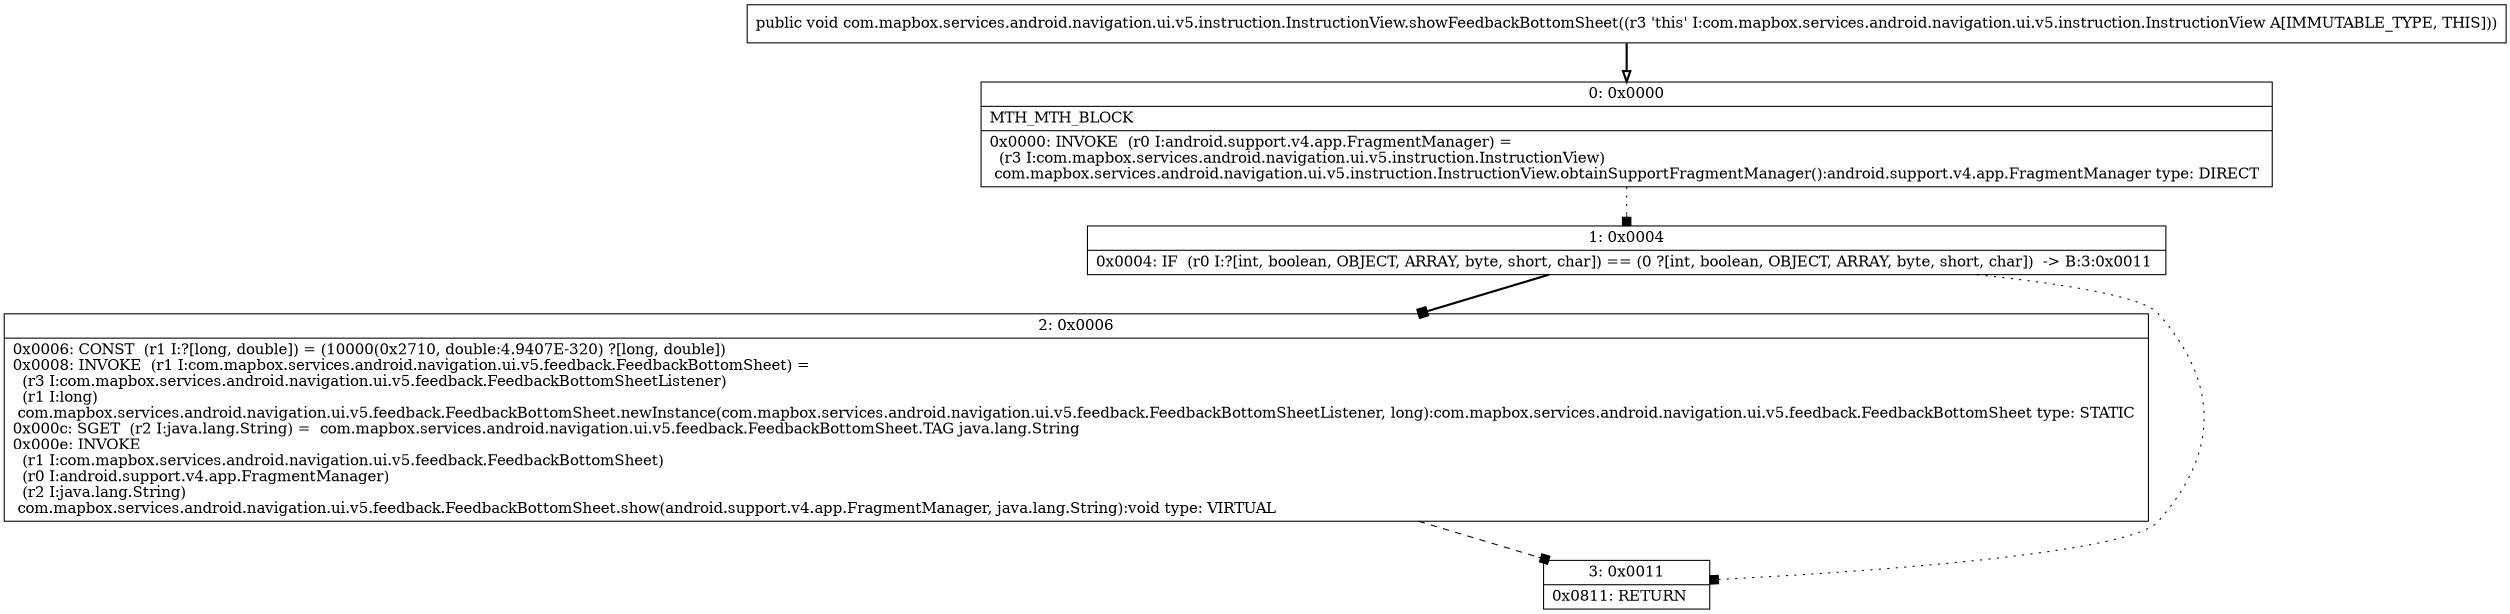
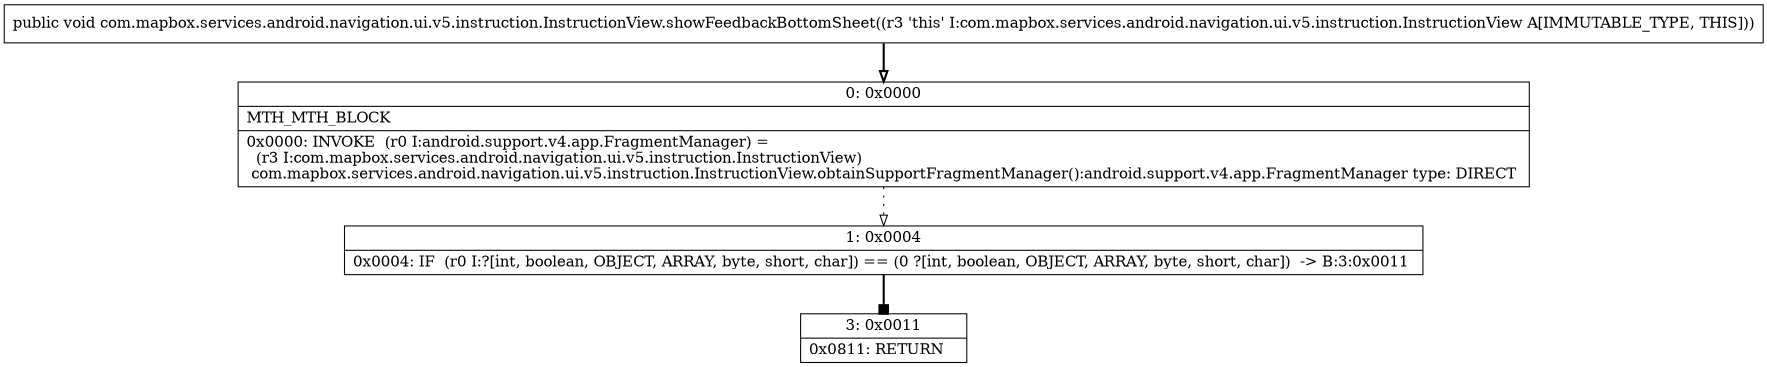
edge "0: 0x0000" -> "1: 0x0004": arrowhead box -> onormal
node "2: 0x0006": removed
edge "1: 0x0004" -> "3: 0x0011": style dotted -> bold
